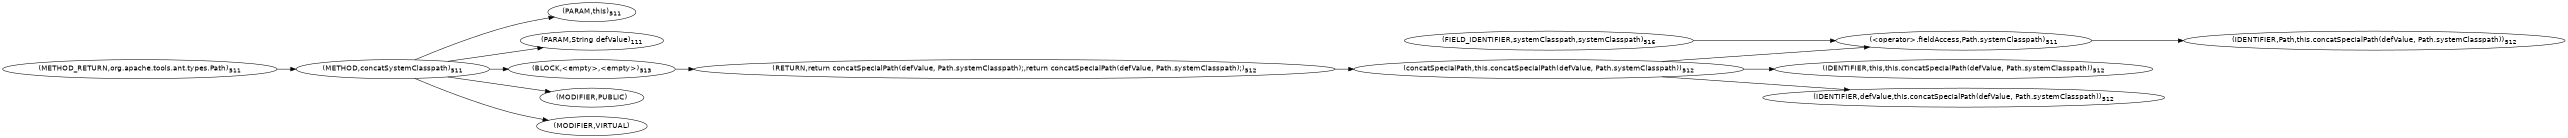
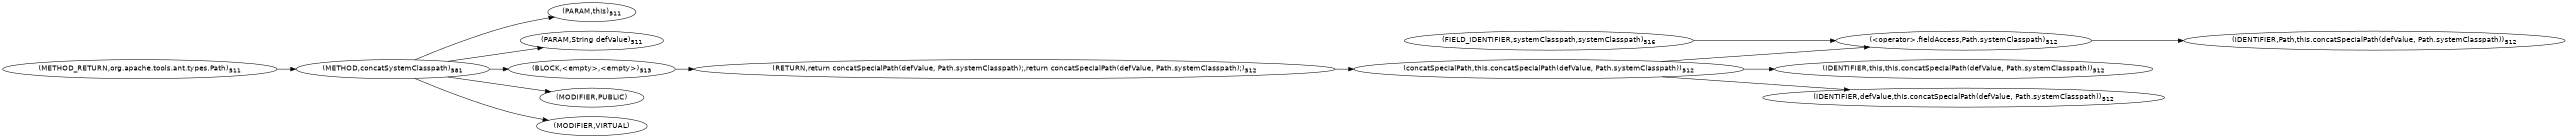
node "(PARAM,String defValue)": text "111" -> "511"
node "(<operator>.fieldAccess,Path.systemClasspath)": text "511" -> "512"
node "(METHOD,concatSystemClasspath)": text "511" -> "581"
